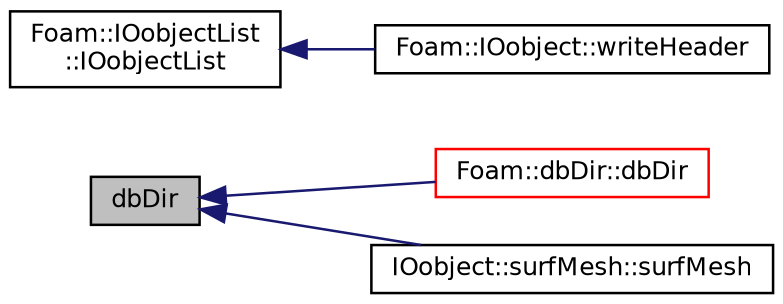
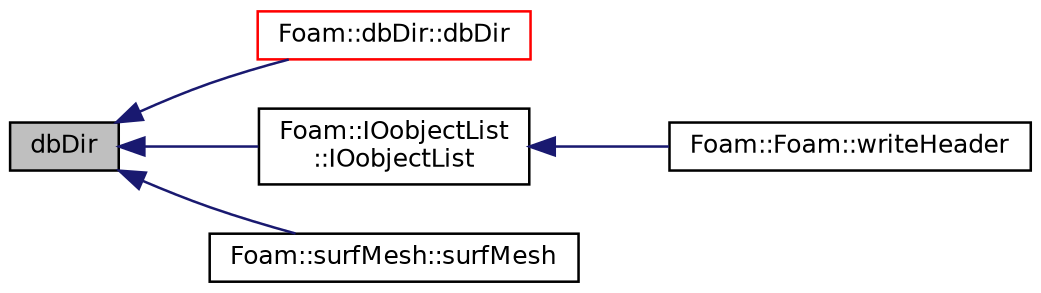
node "Foam::IOobject::writeHeader": label "Foam::IOobject::writeHeader" -> "Foam::Foam::writeHeader"
edge "Foam::IOobjectList ::IOobjectList" -> "dbDir": added
node "IOobject::surfMesh::surfMesh": label "IOobject::surfMesh::surfMesh" -> "Foam::surfMesh::surfMesh"
